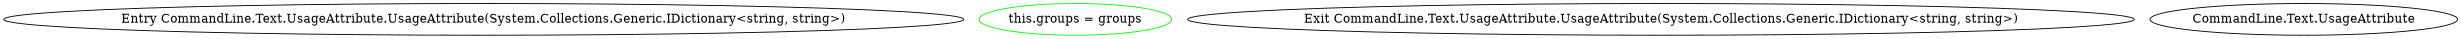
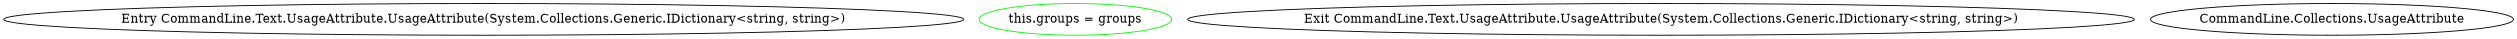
node "CommandLine.Text.UsageAttribute": label "CommandLine.Text.UsageAttribute" -> "CommandLine.Collections.UsageAttribute"
